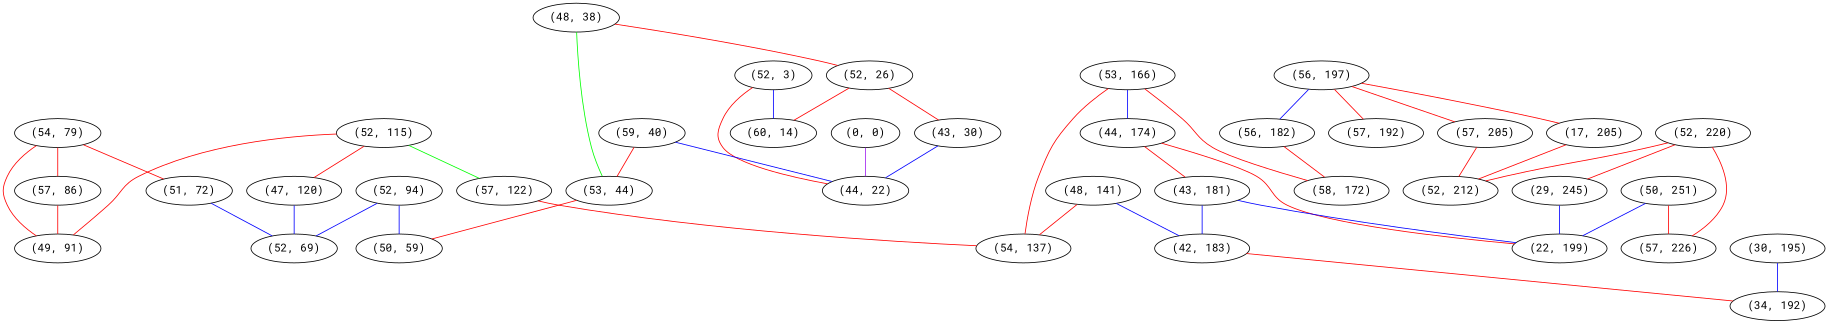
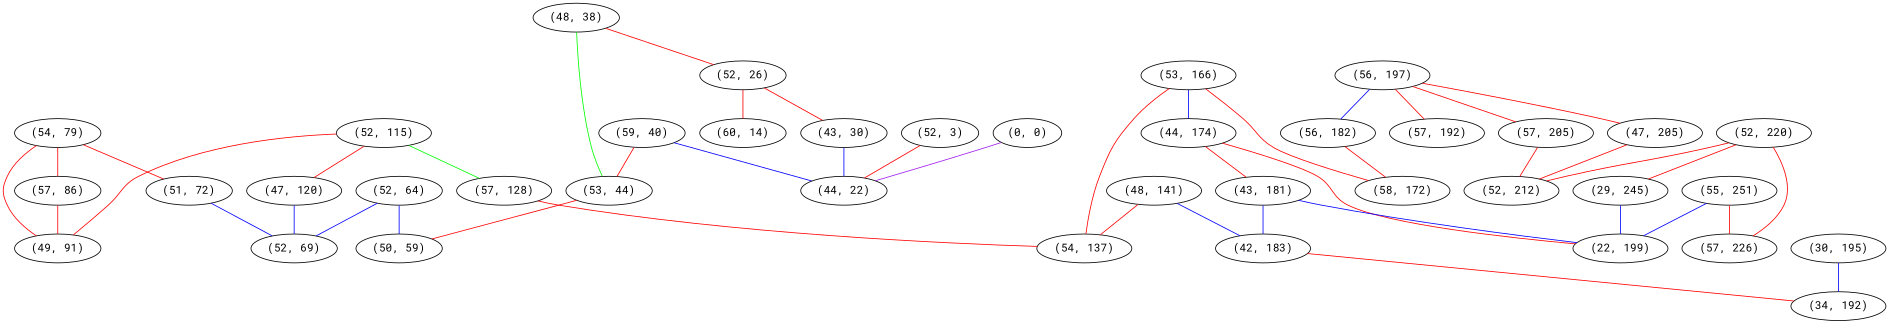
edge "(52, 3)" -- "(60, 14)": removed
node "(17, 205)": label "(17, 205)" -> "(47, 205)"
node "(52, 94)": label "(52, 94)" -> "(52, 64)"
node "(57, 122)": label "(57, 122)" -> "(57, 128)"
node "(50, 251)": label "(50, 251)" -> "(55, 251)"
